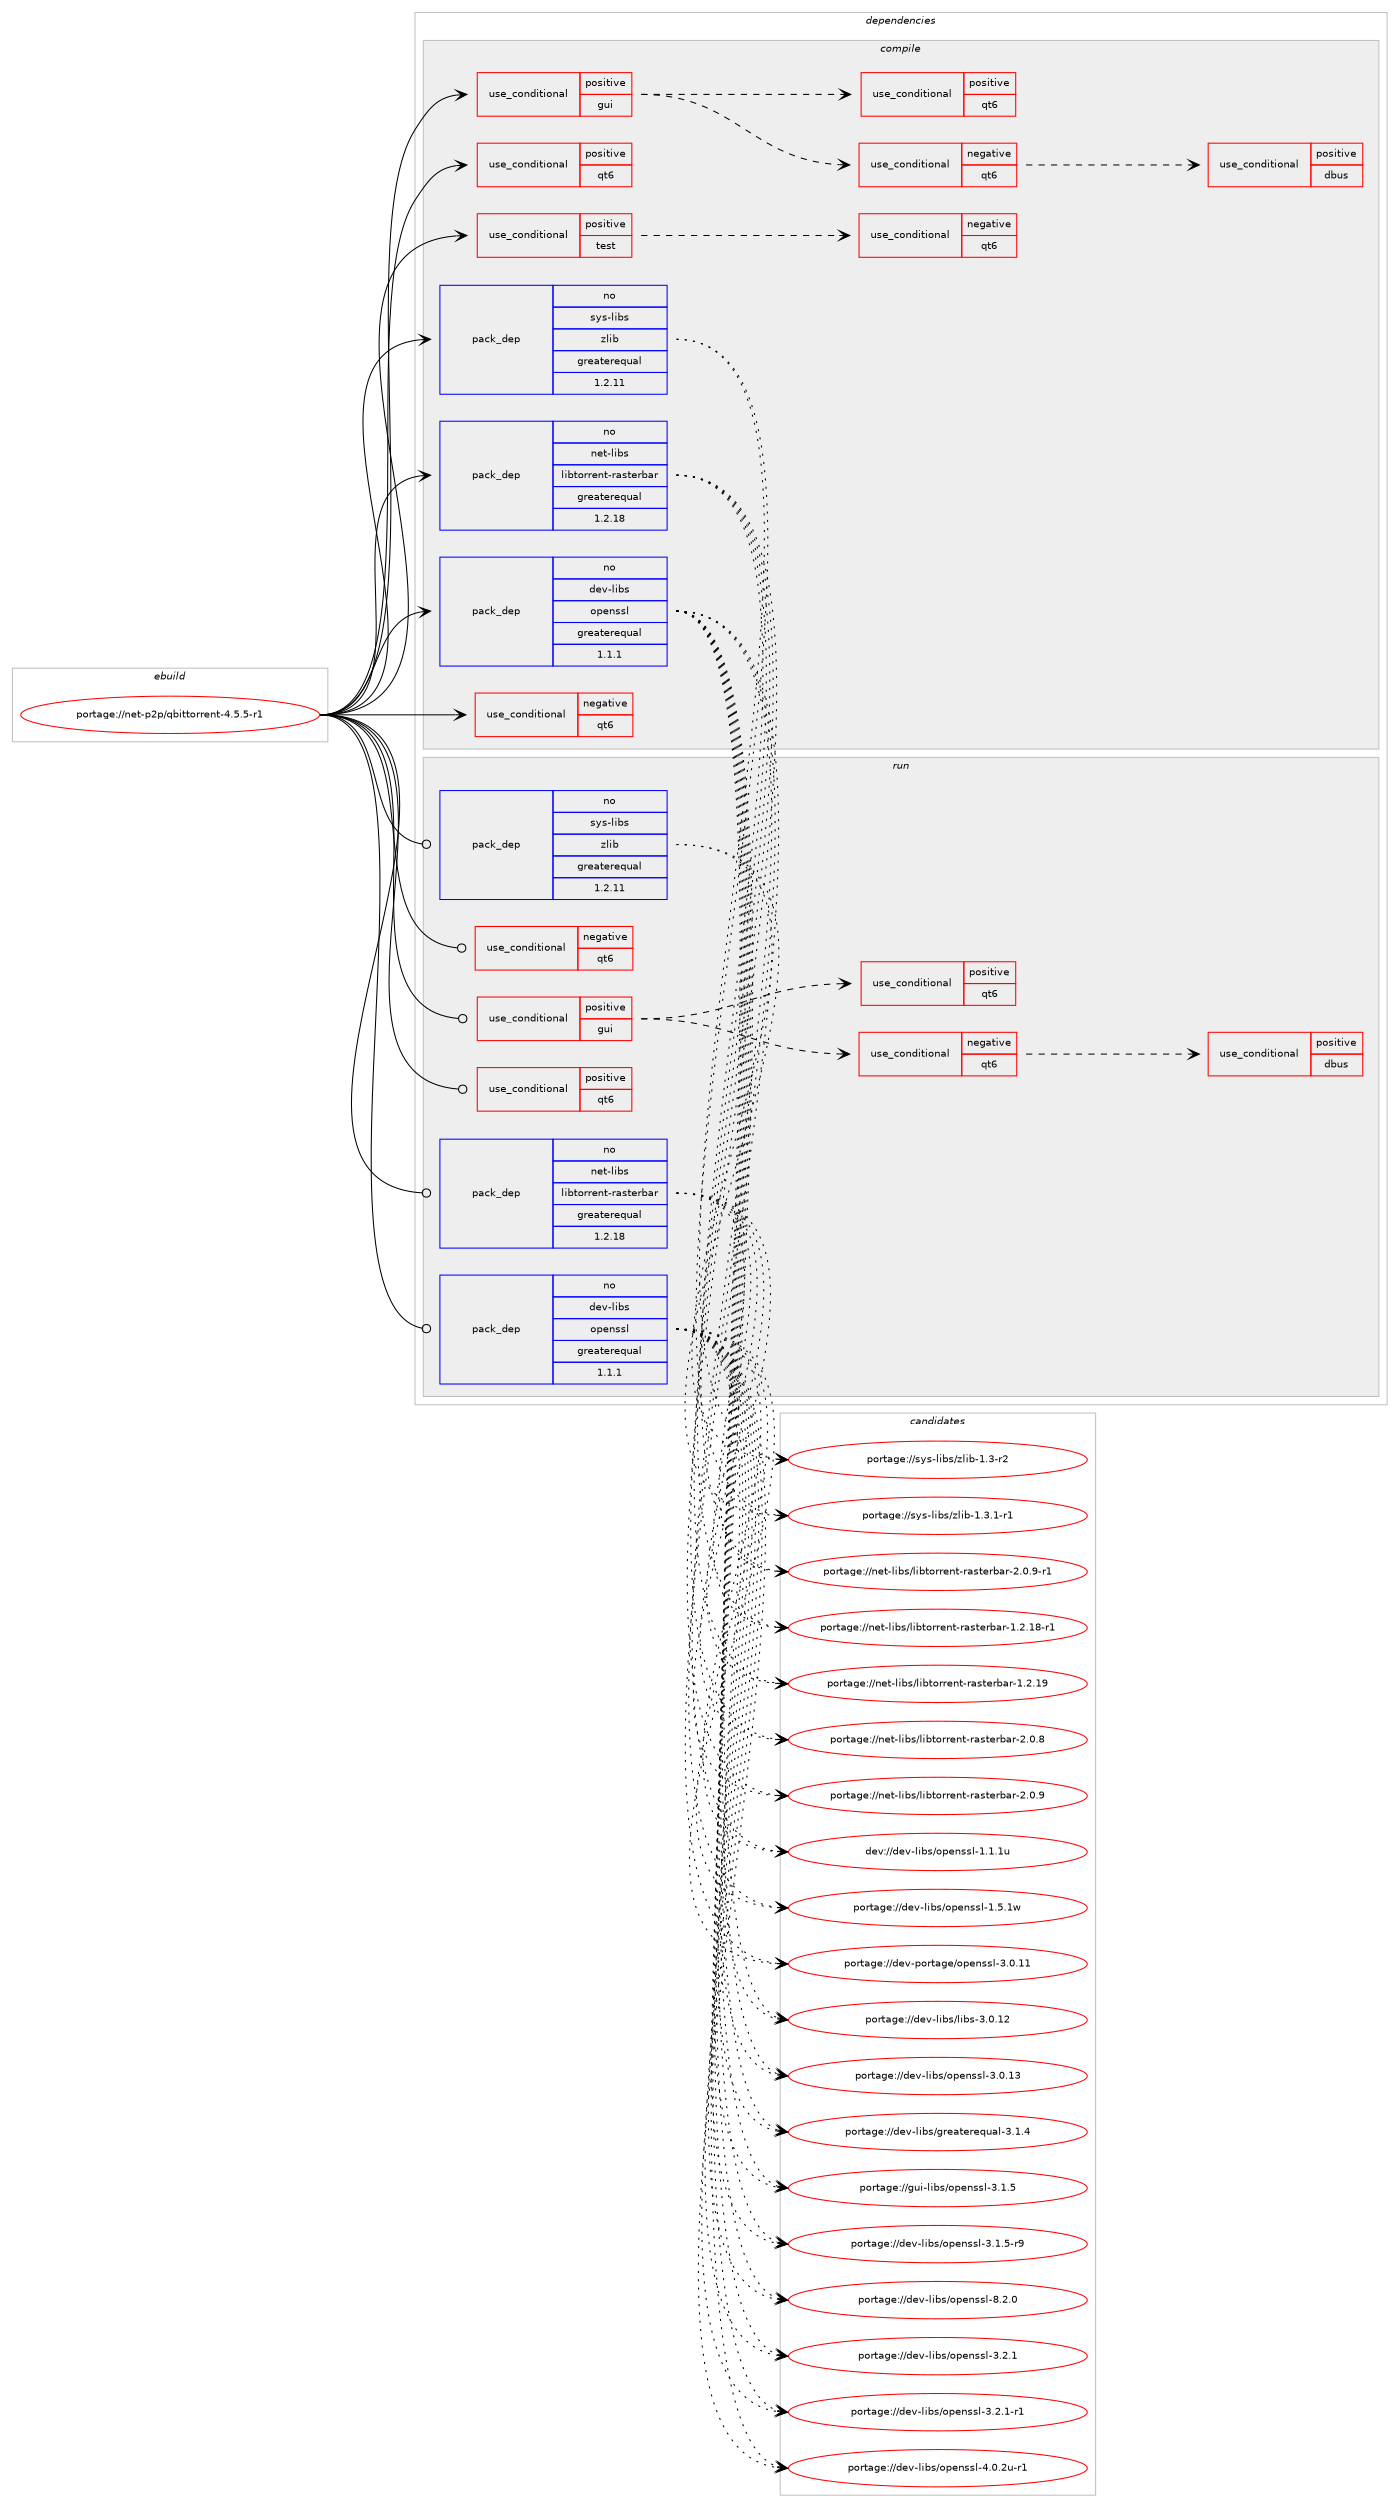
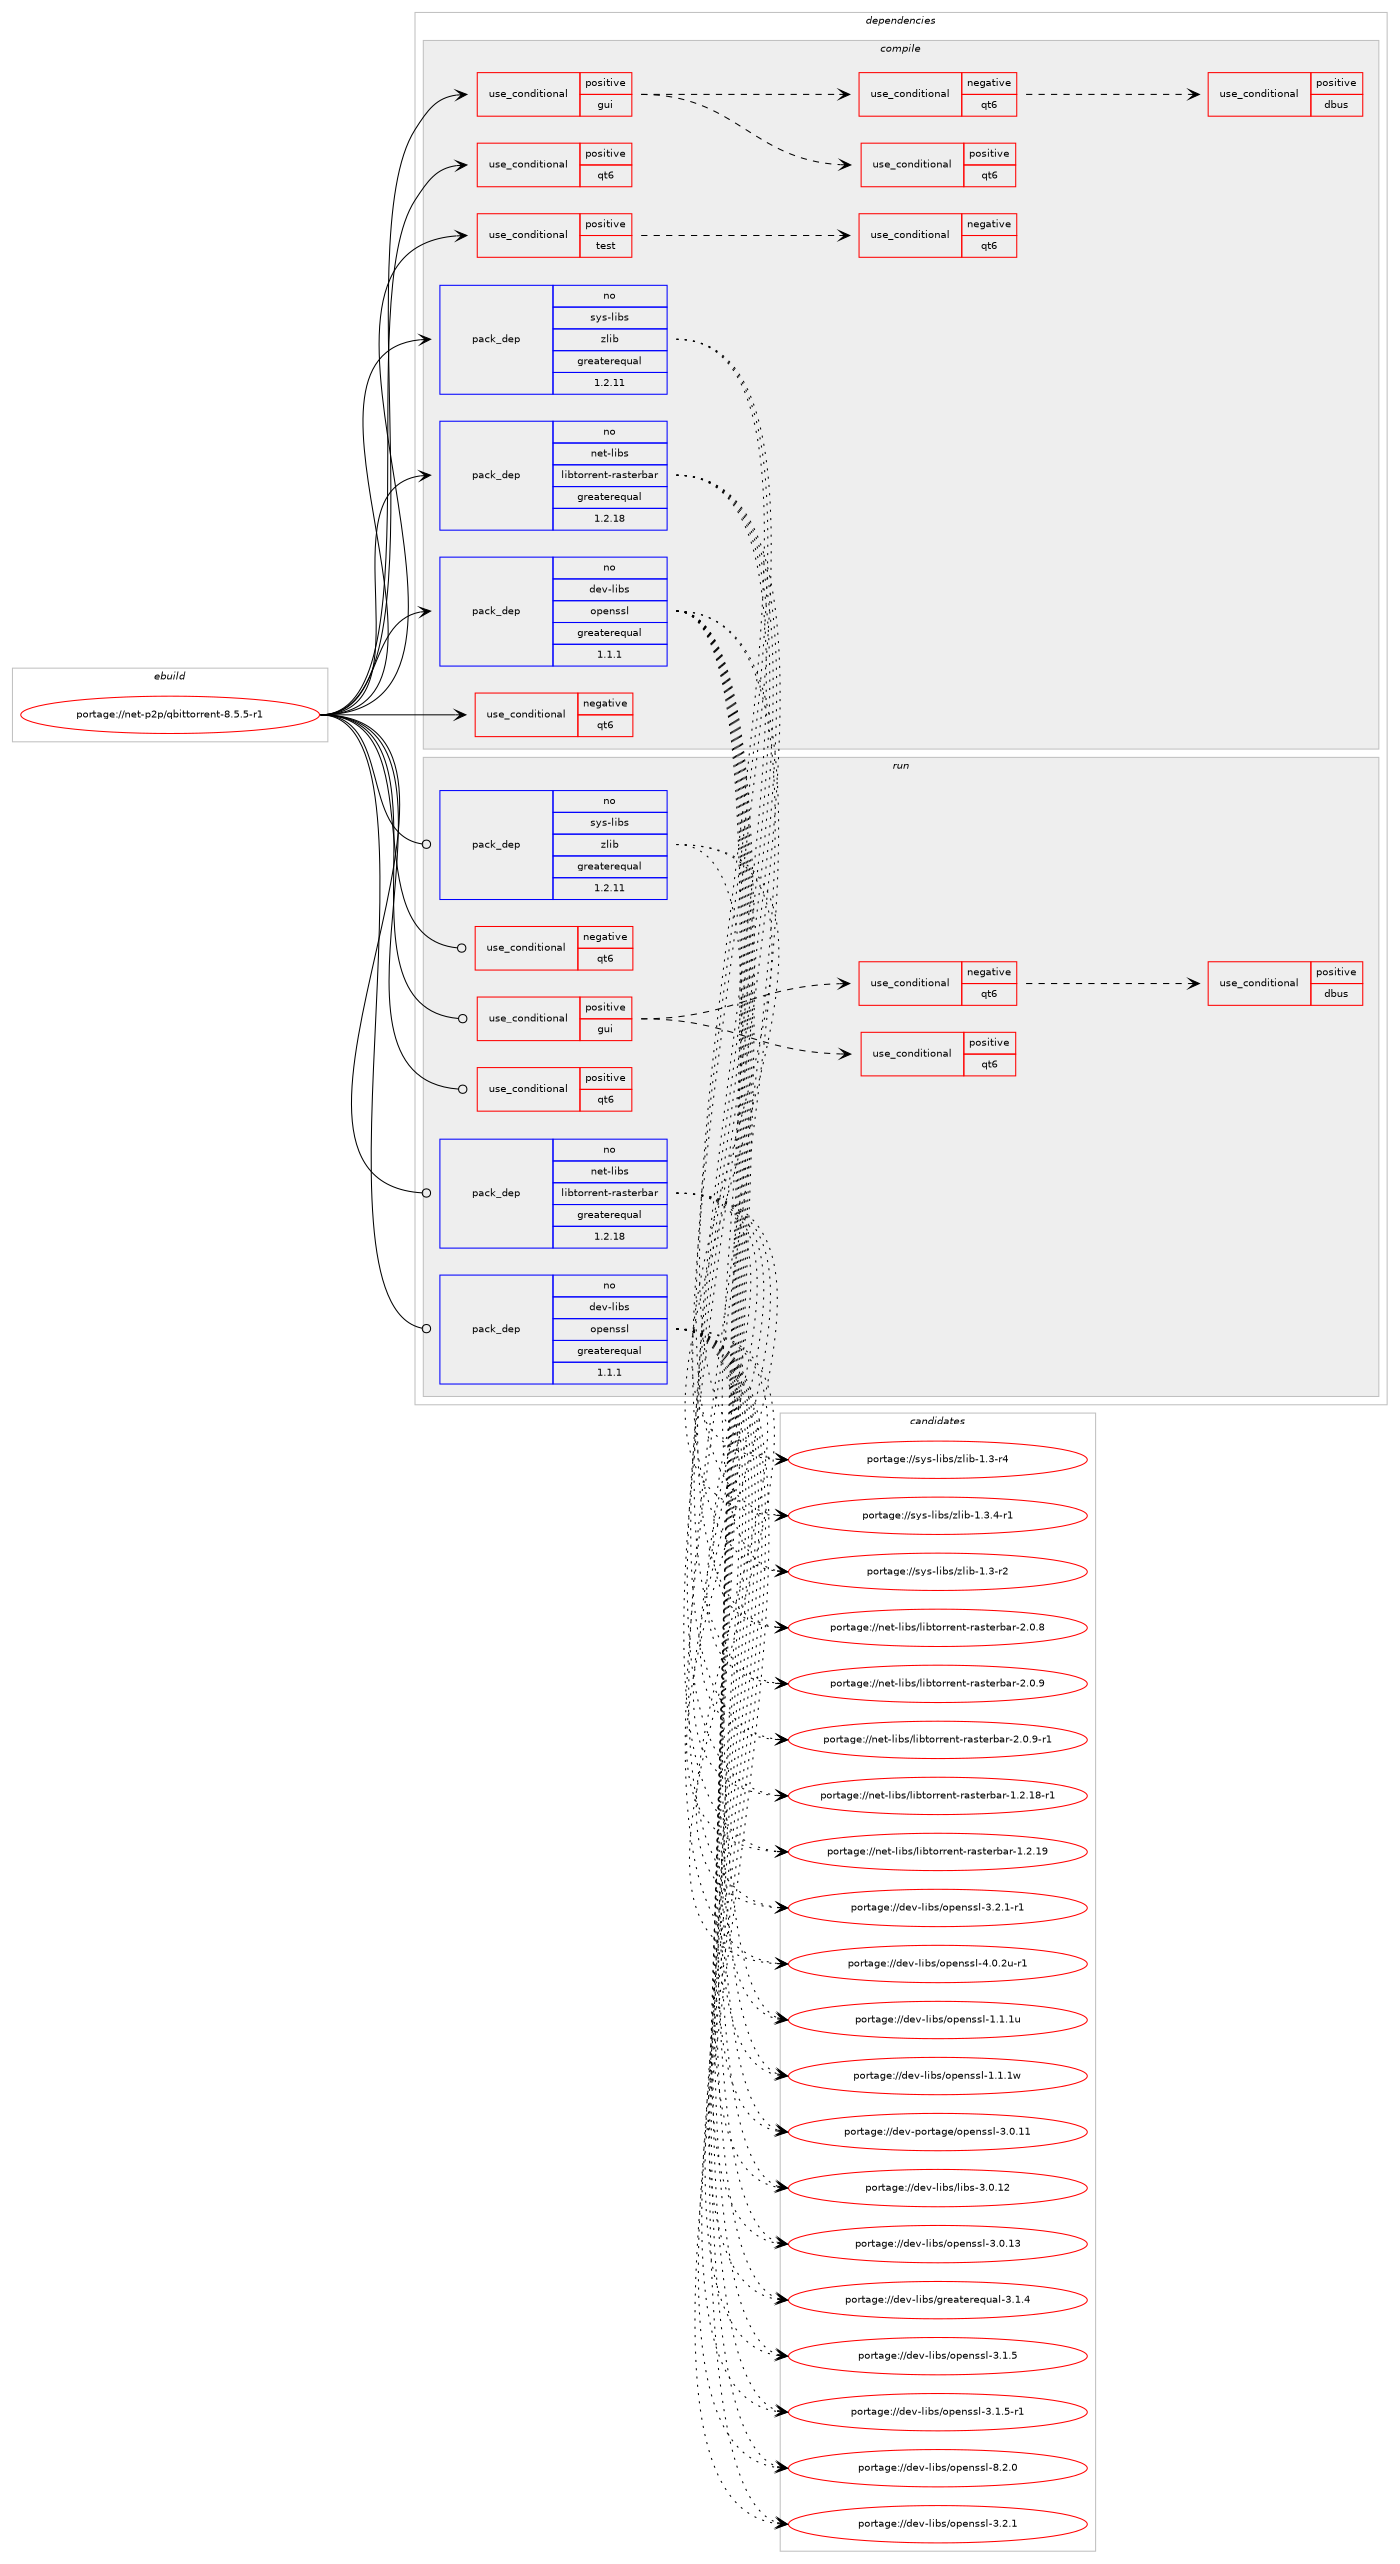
node "portage://net-p2p/qbittorrent-4.5.5-r1": label "portage://net-p2p/qbittorrent-4.5.5-r1" -> "portage://net-p2p/qbittorrent-8.5.5-r1"
node "portage://sys-libs/zlib-1.3-r4": added
node "portage://sys-libs/zlib-1.3.1-r1": label "portage://sys-libs/zlib-1.3.1-r1" -> "portage://sys-libs/zlib-1.3.4-r1"
node "dev://dev-libs/openssl-1.1.1u": label "dev://dev-libs/openssl-1.1.1u" -> "portage://dev-libs/openssl-1.1.1u"
node "portage://dev-libs/openssl-1.5.1w": label "portage://dev-libs/openssl-1.5.1w" -> "portage://dev-libs/openssl-1.1.1w"
node "portage://gui-libs/openssl-3.1.5": label "portage://gui-libs/openssl-3.1.5" -> "portage://dev-libs/openssl-3.1.5"
node "portage://dev-libs/openssl-3.1.5-r9": label "portage://dev-libs/openssl-3.1.5-r9" -> "portage://dev-libs/openssl-3.1.5-r1"
